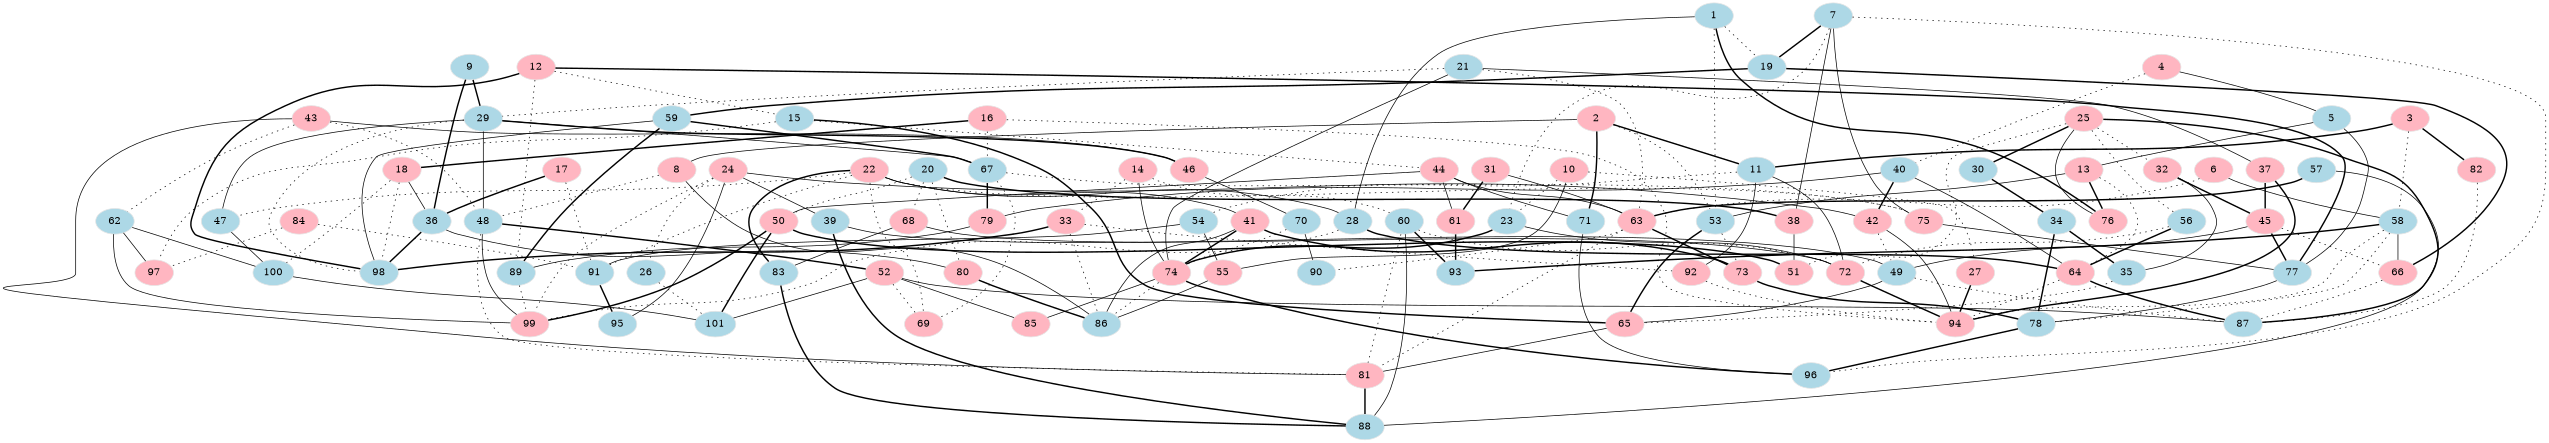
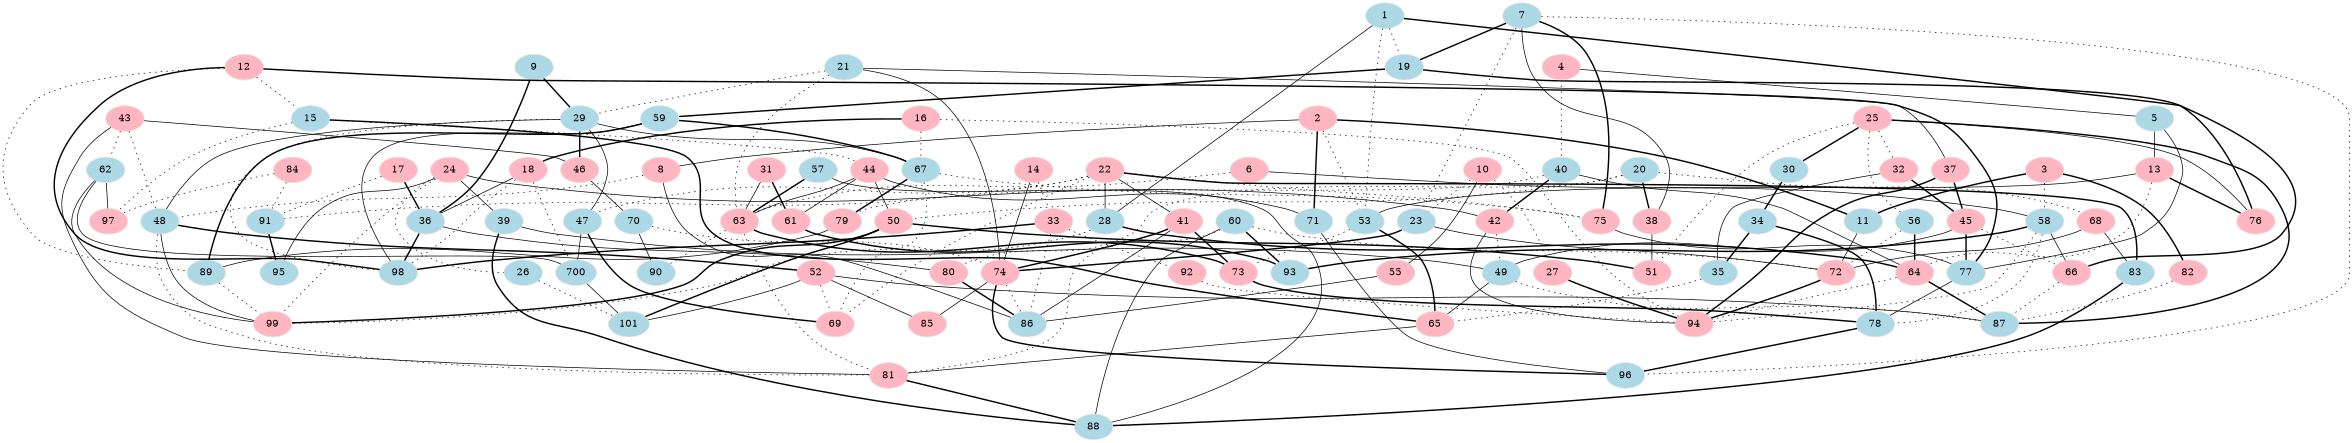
edge "7" -- "75": style solid -> bold
edge "40" -- "79": style solid -> dotted
edge "14" -- "60": removed
node "54": removed
edge "11" -- "92": removed
node "100": label "100" -> "700"
edge "47" -- "69": added
